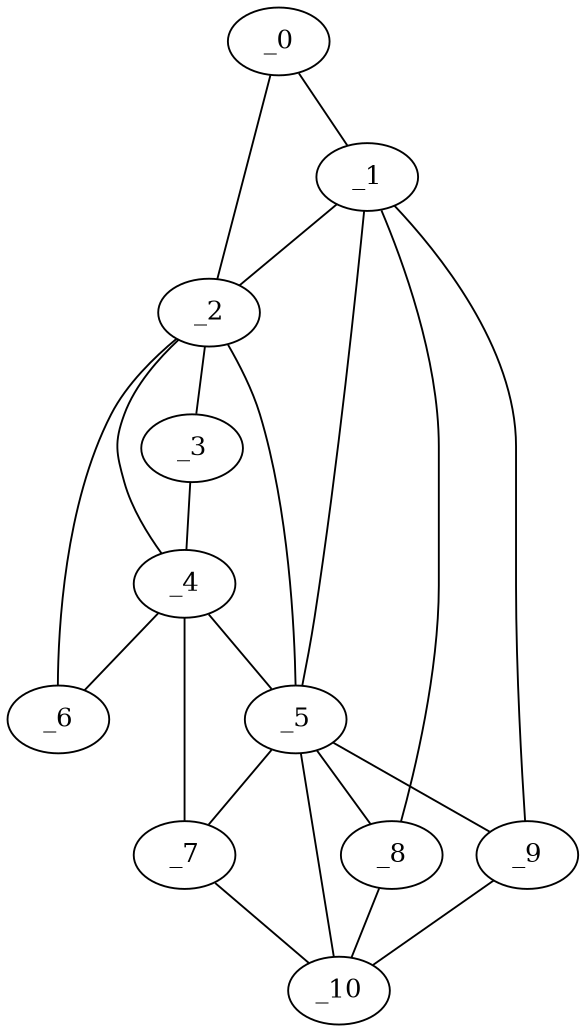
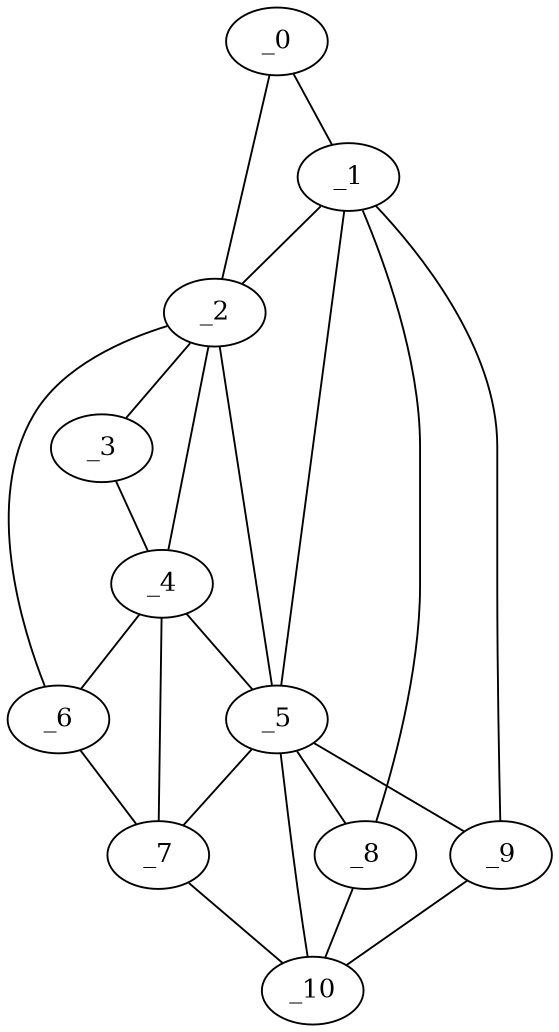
edge "_6" -- "_7": added
